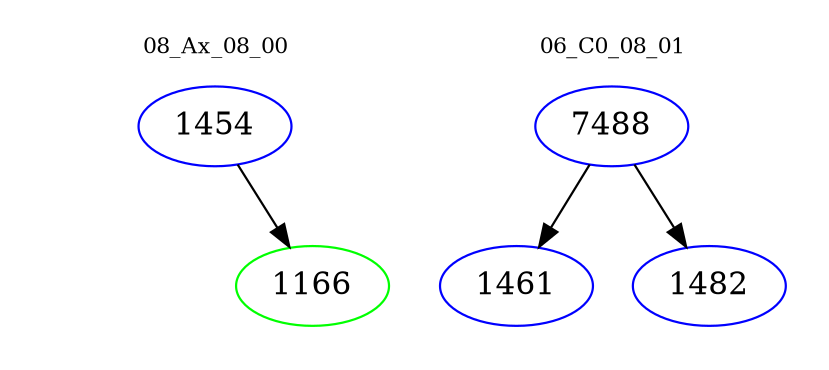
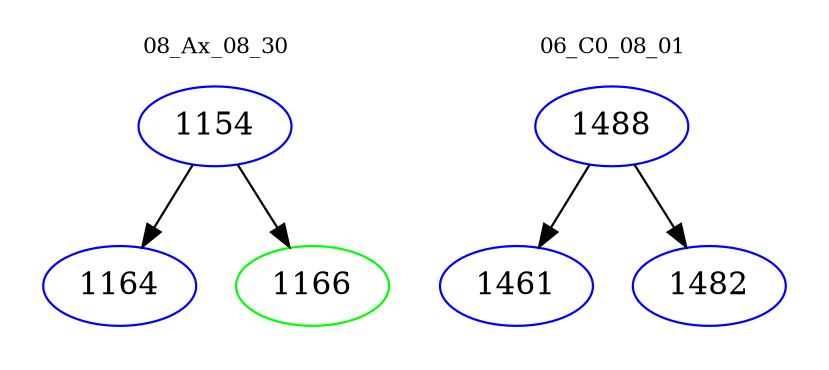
cluster "08_Ax_08_00": label "08_Ax_08_00" -> "08_Ax_08_30"
node "1454": label "1454" -> "1154"
node "7488": label "7488" -> "1488"
node "1164": added
